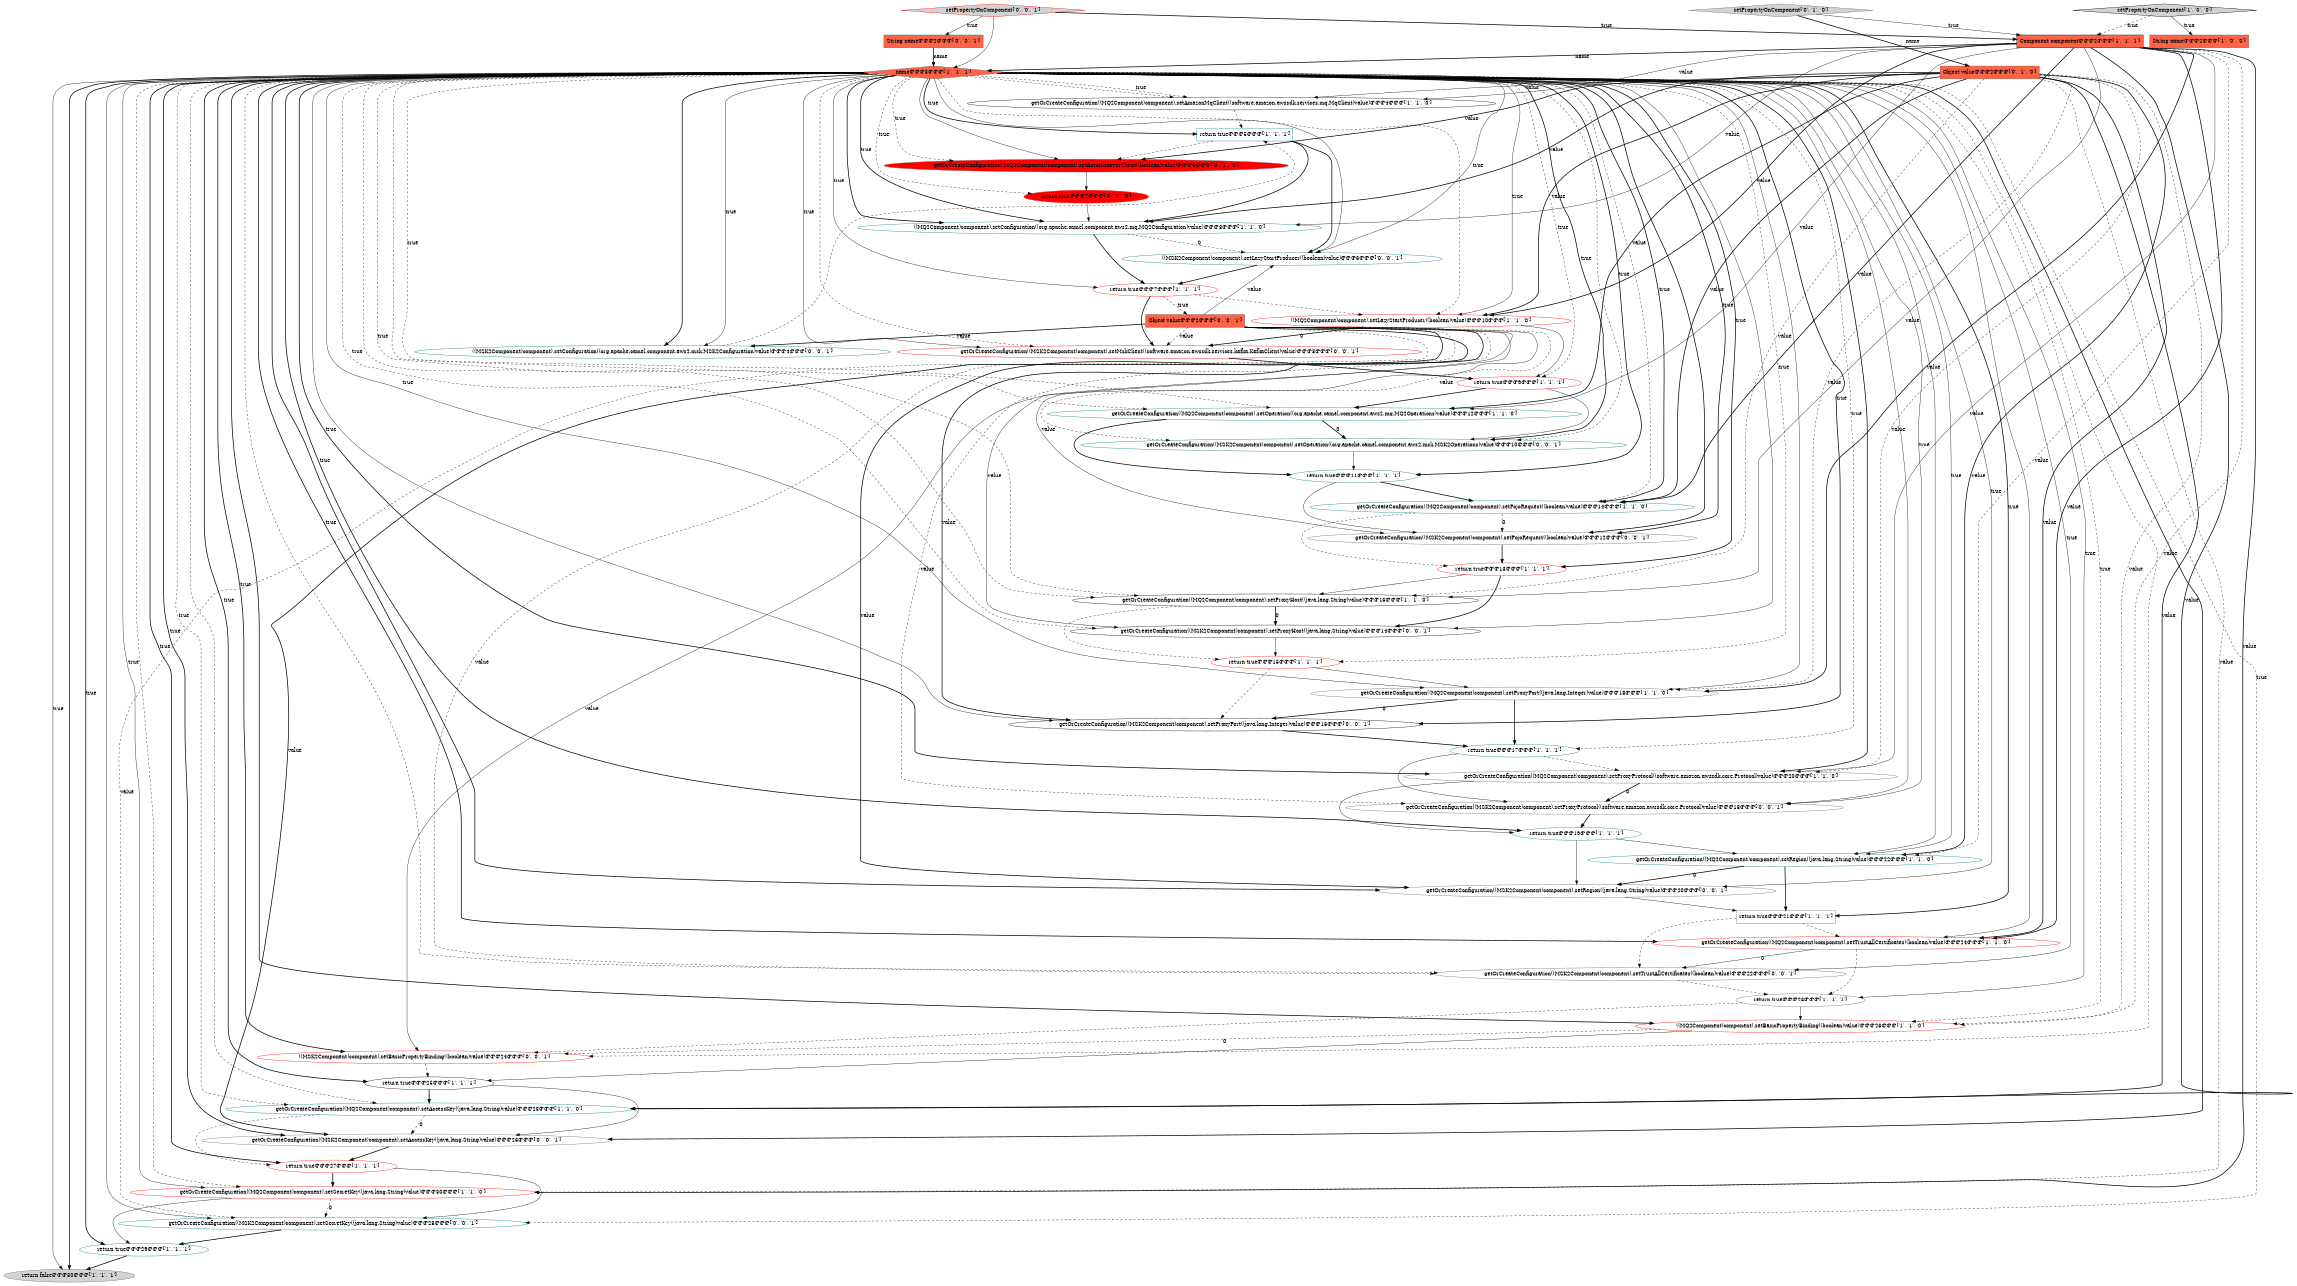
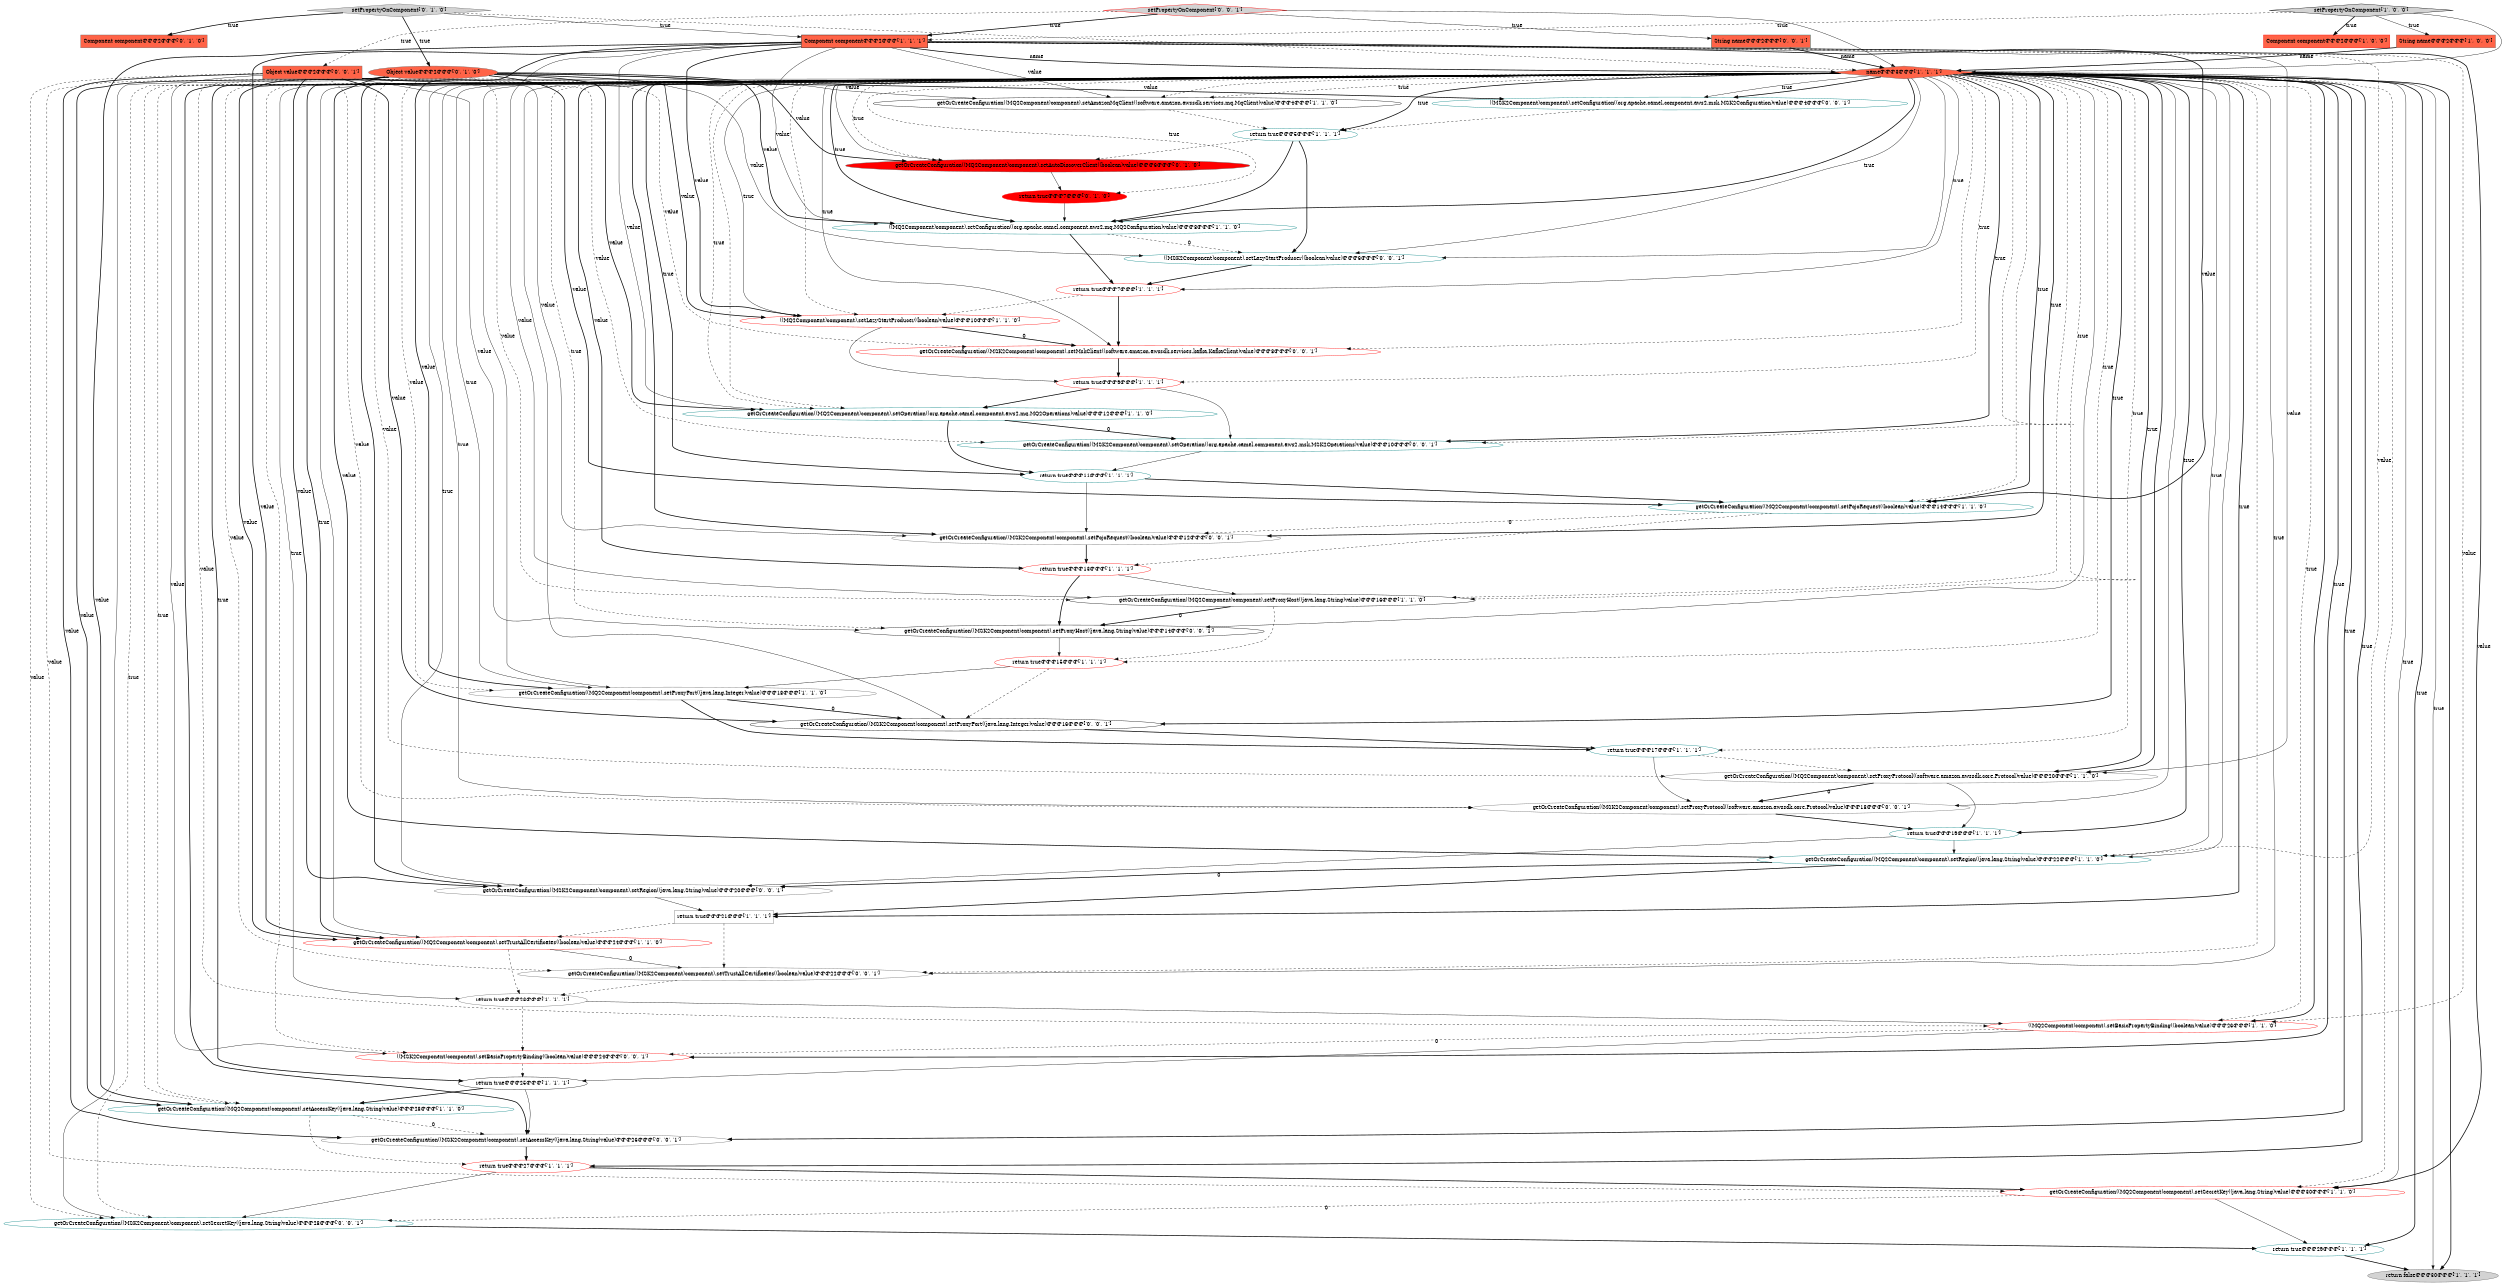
edge "setPropertyOnComponent['0', '1', '0']" -> "name@@@3@@@['1', '1', '1']": added
node "Component component@@@2@@@['0', '1', '0']": added
edge "setPropertyOnComponent['0', '1', '0']" -> "Object value@@@2@@@['0', '1', '0']": label "name" -> "true"
node "Component component@@@2@@@['1', '0', '0']": added
edge "String name@@@2@@@['1', '0', '0']" -> "name@@@3@@@['1', '1', '1']": added, label "name"
edge "setPropertyOnComponent['1', '0', '0']" -> "name@@@3@@@['1', '1', '1']": added
node "Object value@@@2@@@['0', '1', '0']": shape box -> ellipse
node "return true@@@5@@@['1', '1', '1']": shape box -> ellipse
edge "return true@@@7@@@['1', '1', '1']" -> "Object value@@@2@@@['0', '0', '1']": now "setPropertyOnComponent['0', '0', '1']" -> "Object value@@@2@@@['0', '0', '1']"
edge "name@@@3@@@['1', '1', '1']" -> "return true@@@13@@@['1', '1', '1']": label "true" -> "value"
